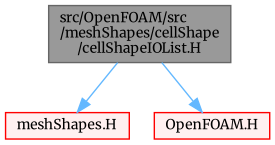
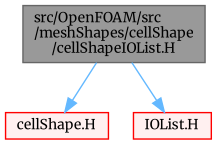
node "meshShapes.H": label "meshShapes.H" -> "cellShape.H"
node "OpenFOAM.H": label "OpenFOAM.H" -> "IOList.H"
